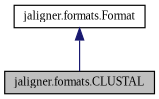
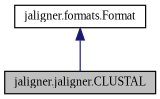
node "jaligner.formats.CLUSTAL": label "jaligner.formats.CLUSTAL" -> "jaligner.jaligner.CLUSTAL"
